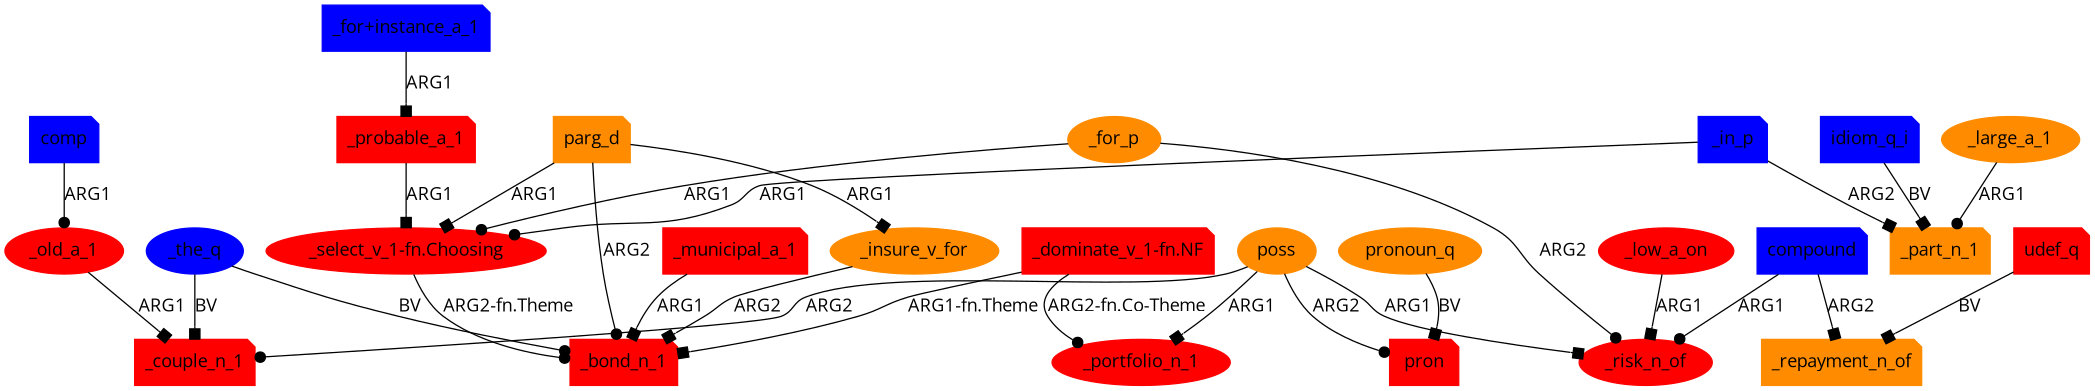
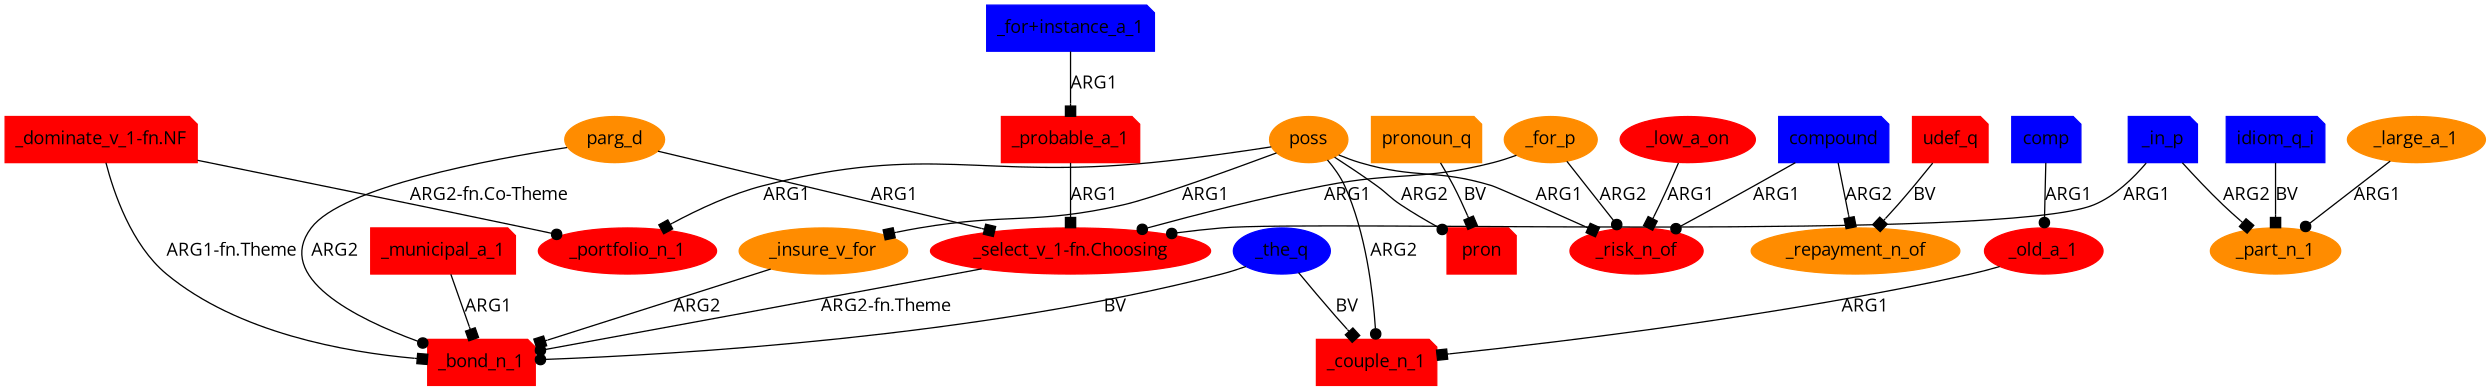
node "parg_d": shape note -> ellipse
edge "parg_d" -> "_insure_v_for": now "poss" -> "_insure_v_for"
node "pronoun_q": shape ellipse -> note
node "_part_n_1": shape note -> ellipse
node "_repayment_n_of": shape note -> ellipse
